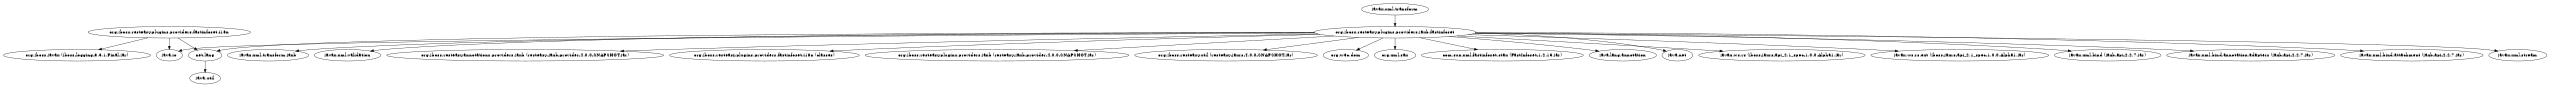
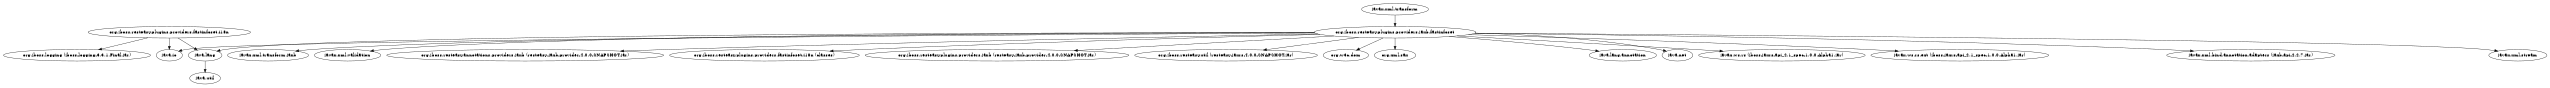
node "org.jboss.javax (jboss-logging-3.3.1.Final.jar)": label "org.jboss.javax (jboss-logging-3.3.1.Final.jar)" -> "org.jboss.logging (jboss-logging-3.3.1.Final.jar)"
node "net.lang": label "net.lang" -> "java.lang"
node "com.sun.xml.fastinfoset.stax (FastInfoset-1.2.13.jar)": removed
node "javax.xml.bind (jaxb-api-2.2.7.jar)": removed
node "javax.xml.bind.attachment (jaxb-api-2.2.7.jar)": removed
